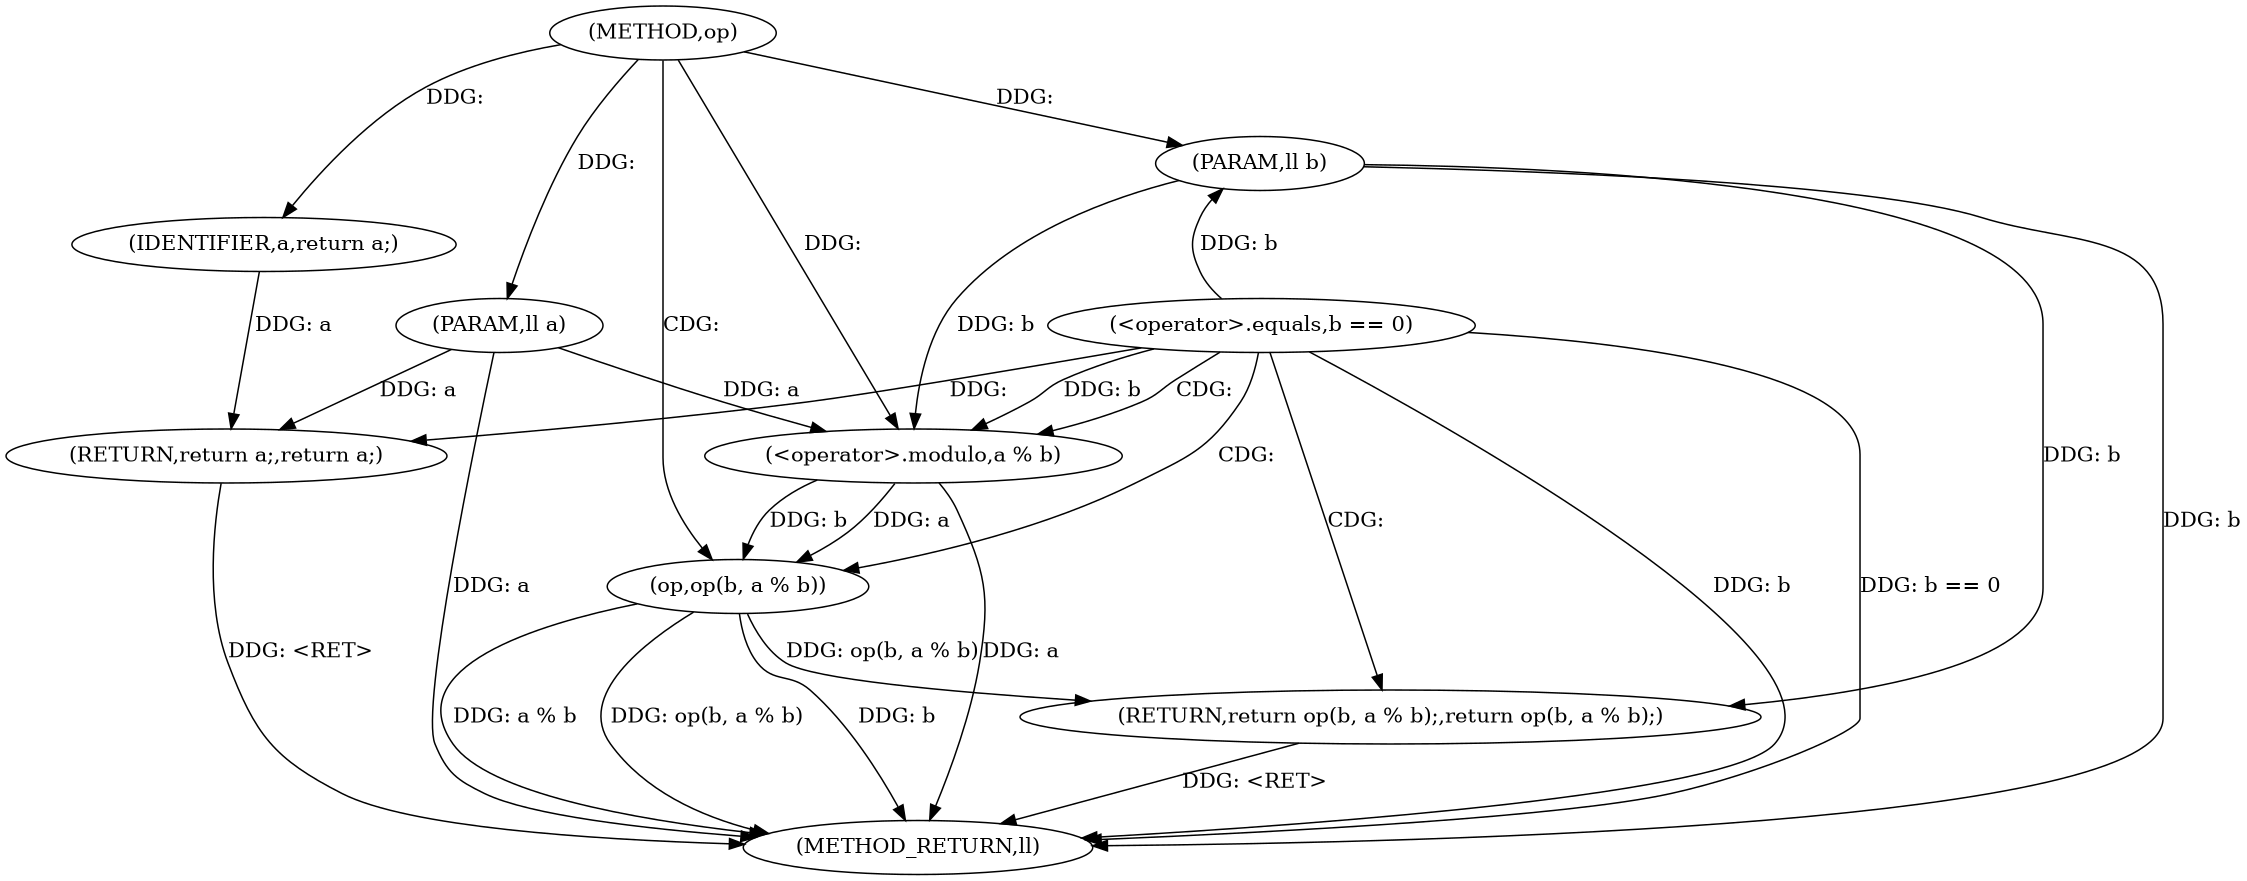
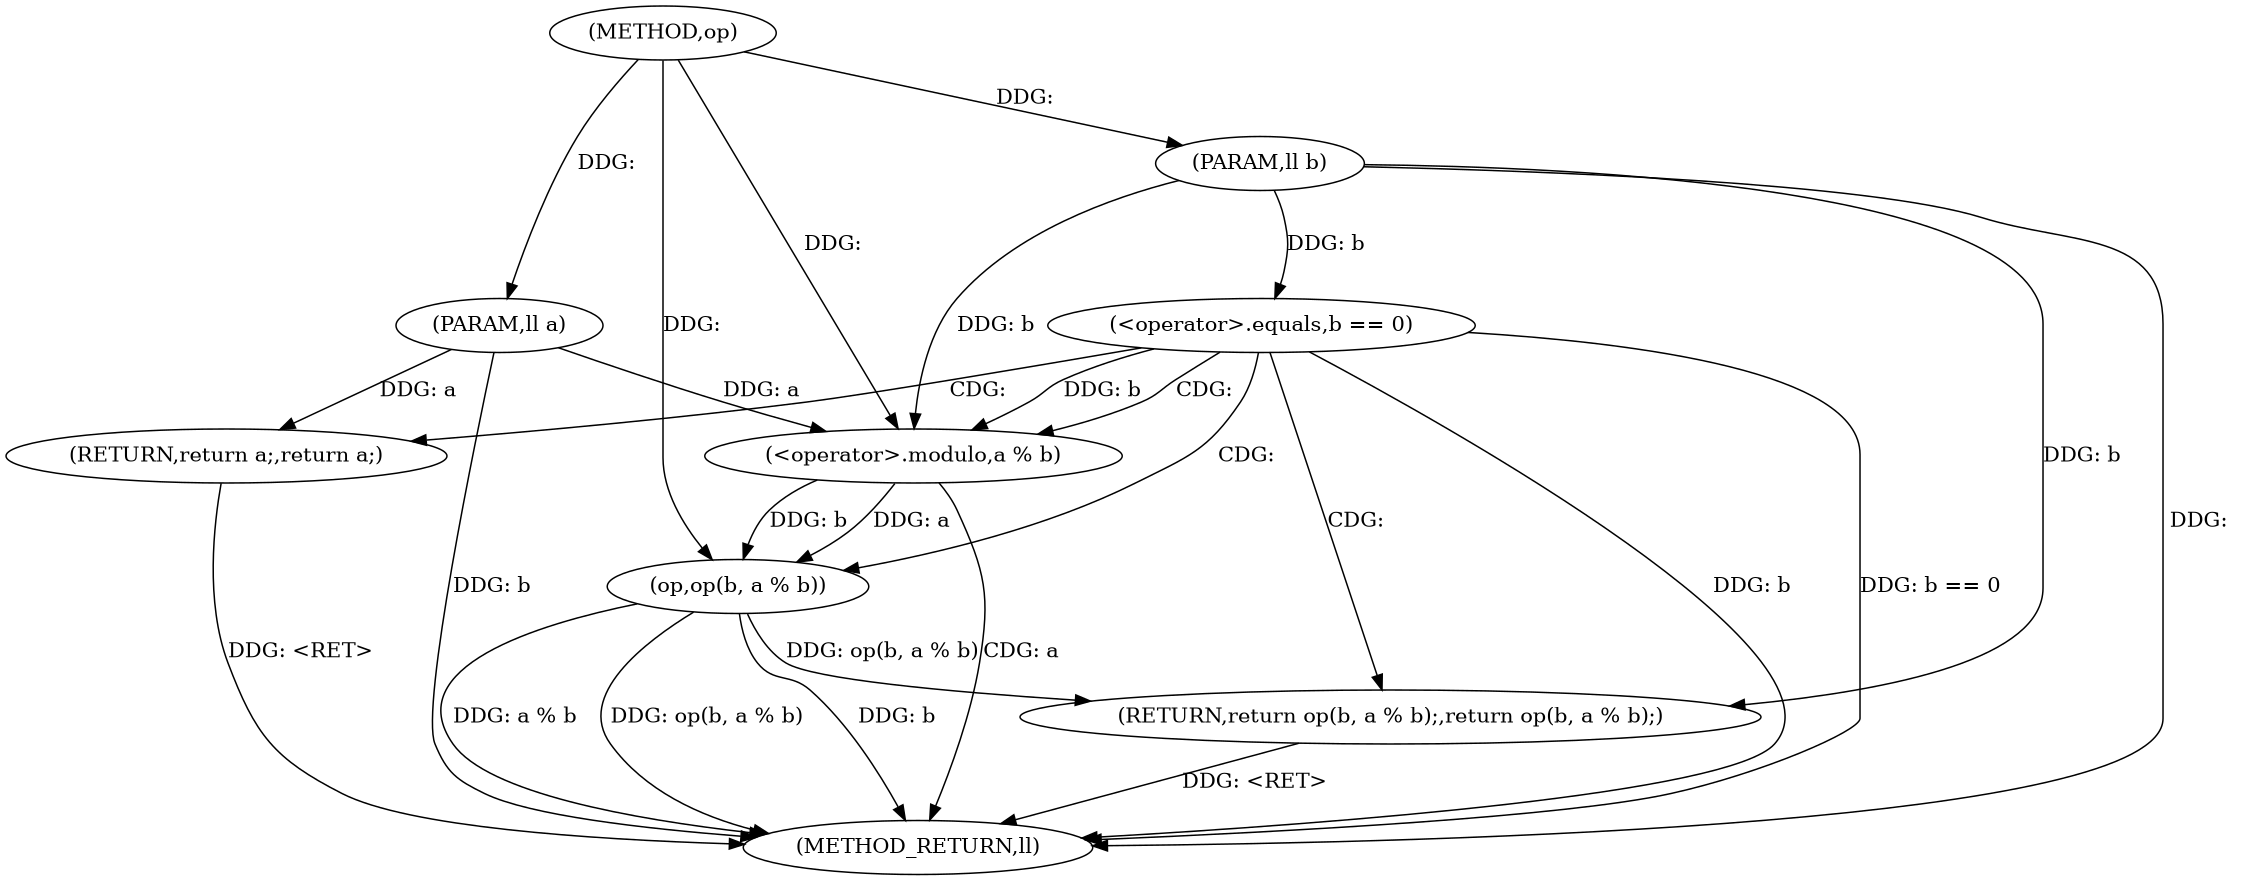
node "(IDENTIFIER,a,return a;)": removed
edge "(<operator>.equals,b == 0)" -> "(PARAM,ll b)": reversed
edge "(METHOD,op)" -> "(op,op(b, a % b))": label "CDG: " -> "DDG: "
edge "(<operator>.equals,b == 0)" -> "(RETURN,return a;,return a;)": label "DDG: " -> "CDG: "
edge "(PARAM,ll b)" -> "(METHOD_RETURN,ll)": label "DDG: b" -> "DDG: "
edge "(PARAM,ll a)" -> "(METHOD_RETURN,ll)": label "DDG: a" -> "DDG: b"
edge "(<operator>.modulo,a % b)" -> "(METHOD_RETURN,ll)": label "DDG: a" -> "CDG: a"
